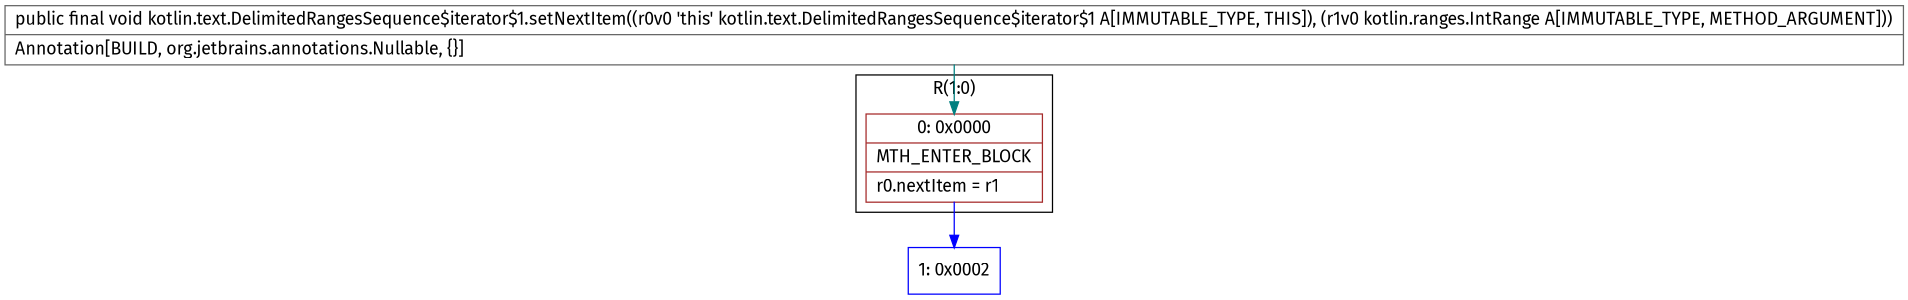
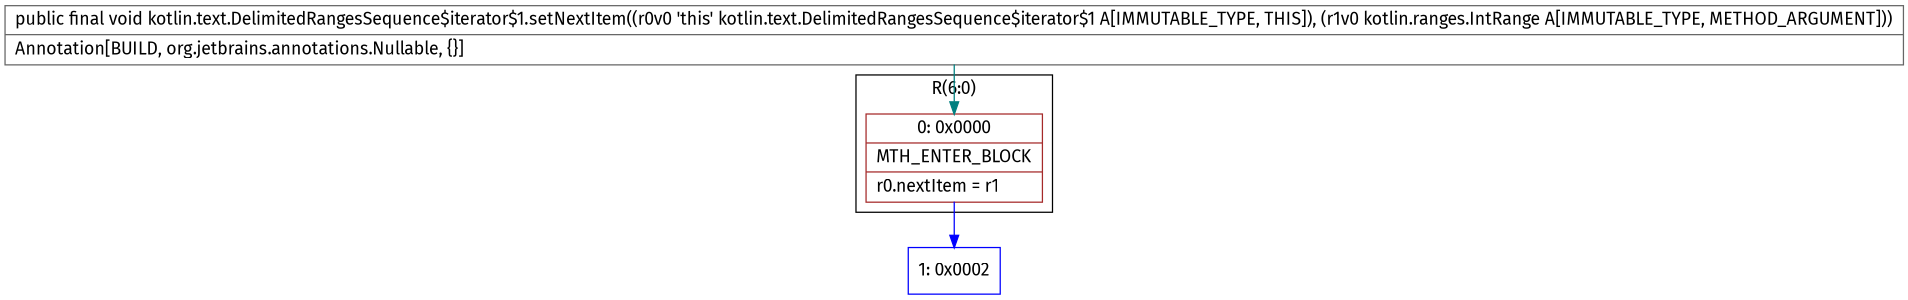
cluster "R(1:0)": label "R(1:0)" -> "R(6:0)"
